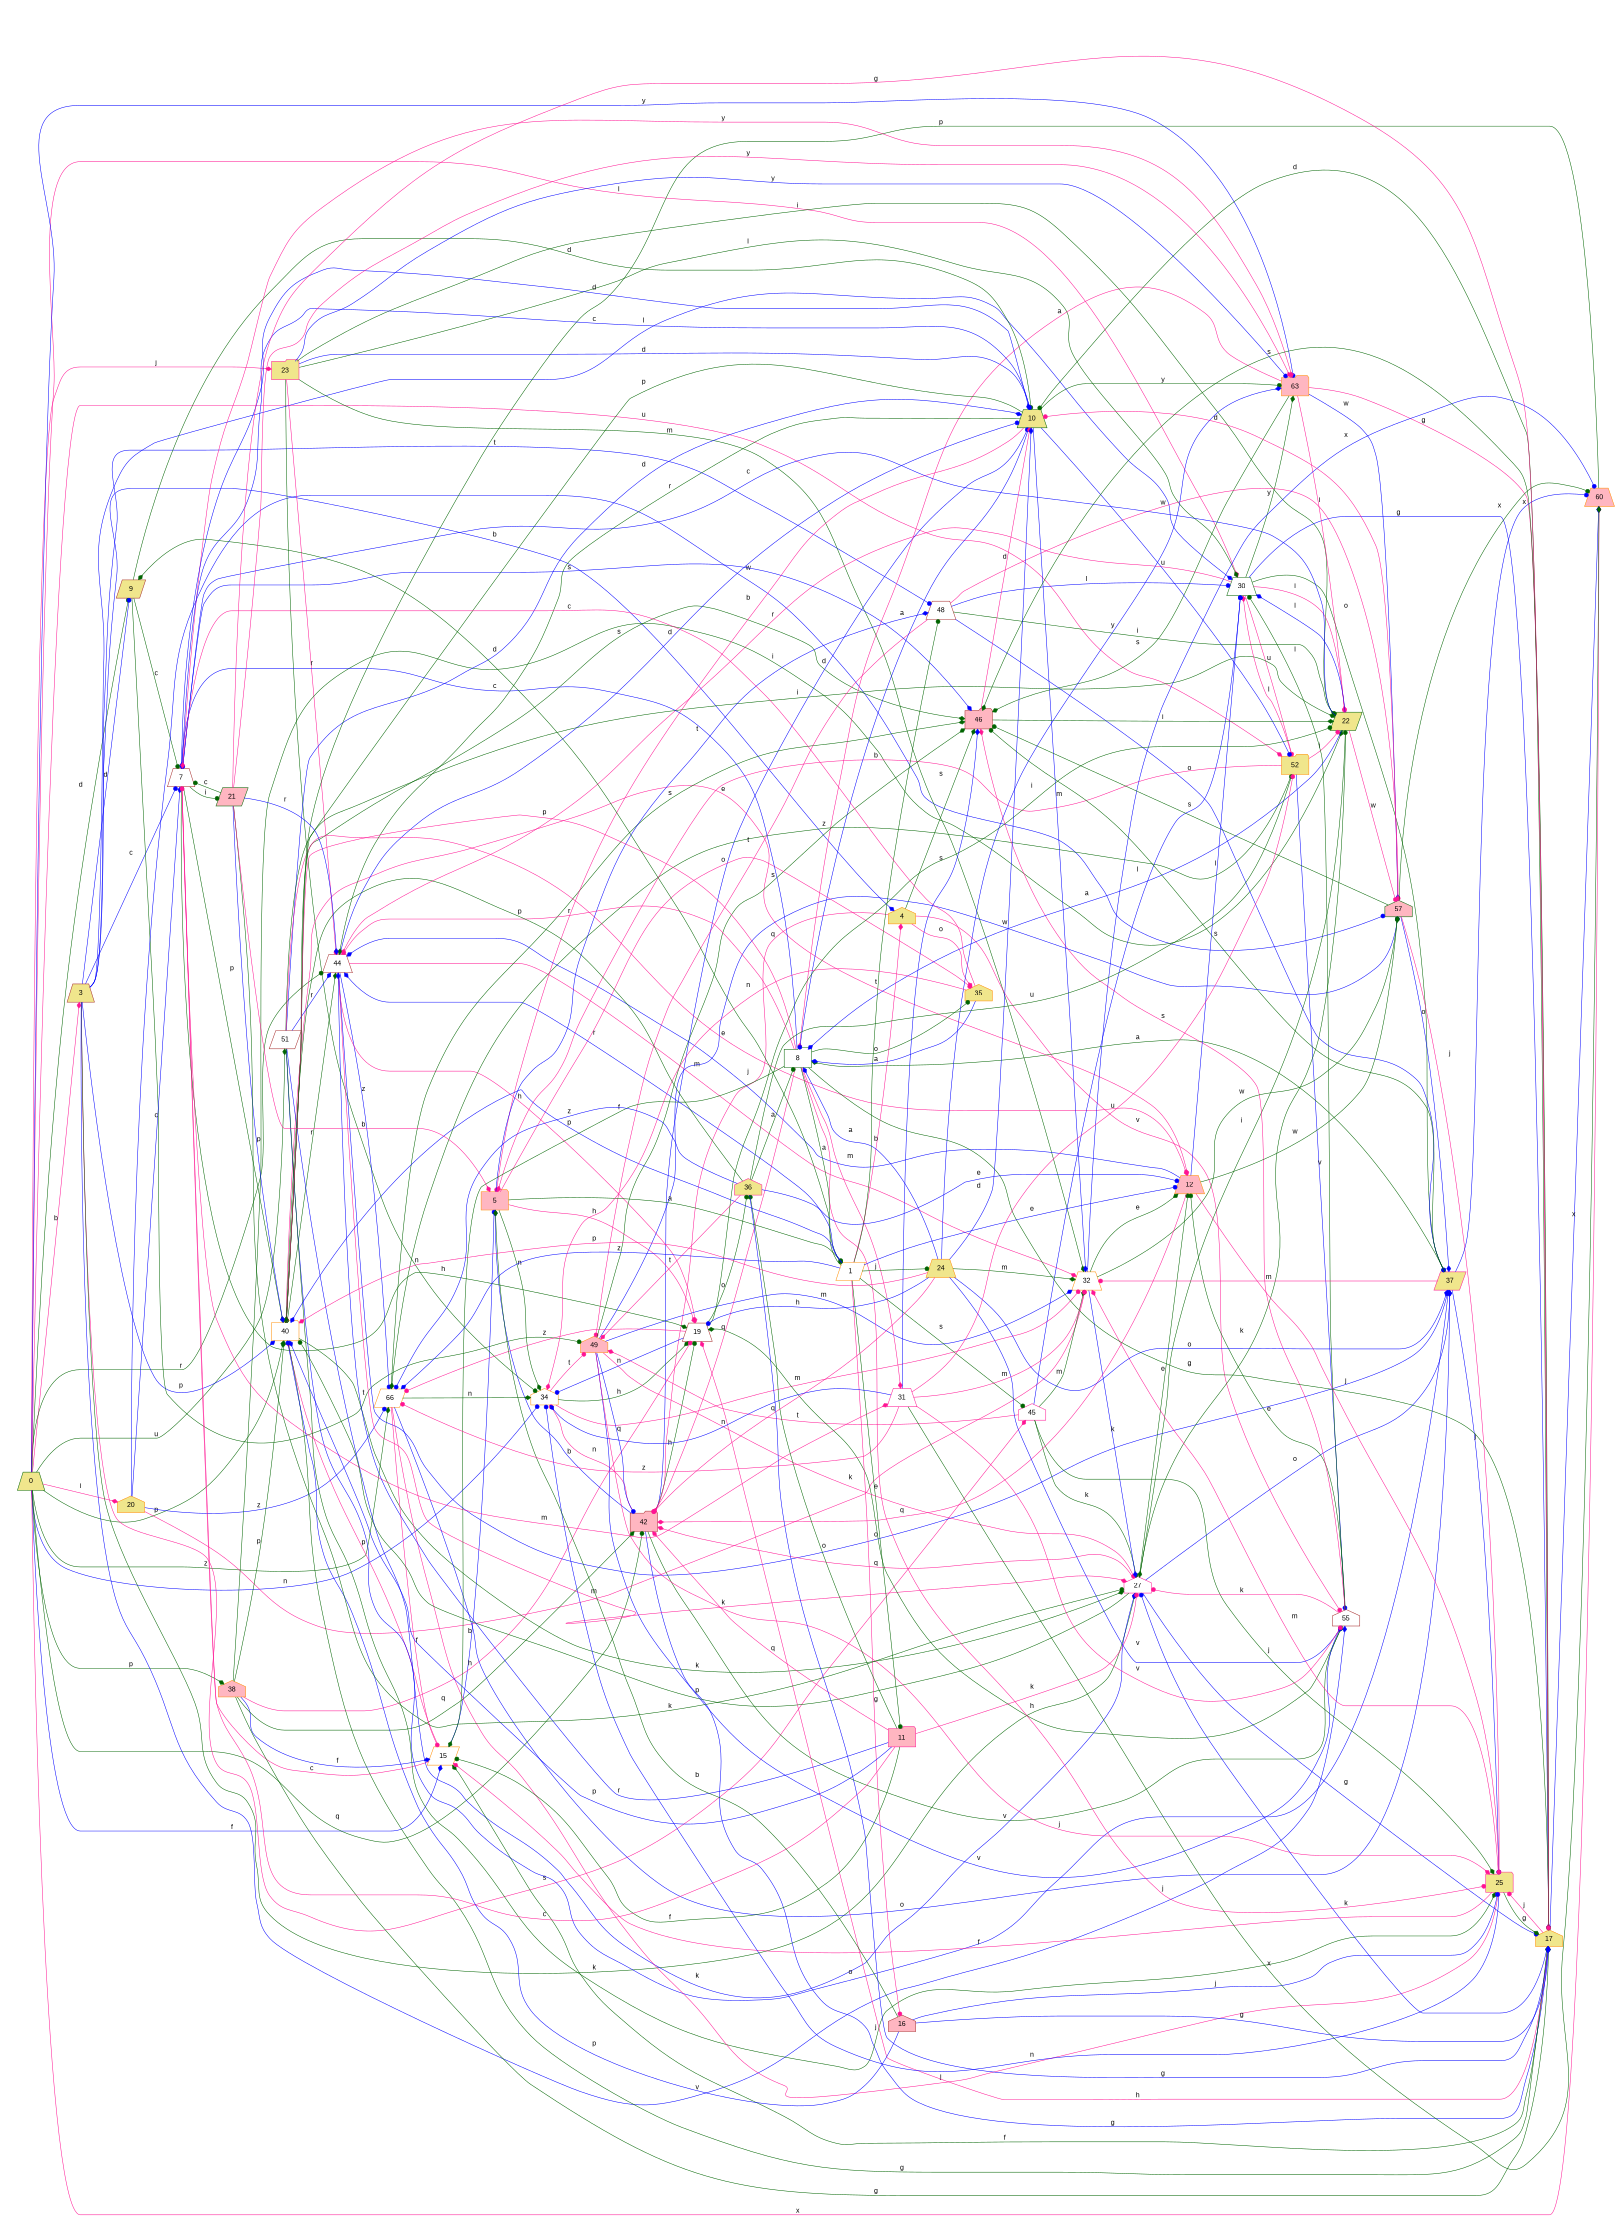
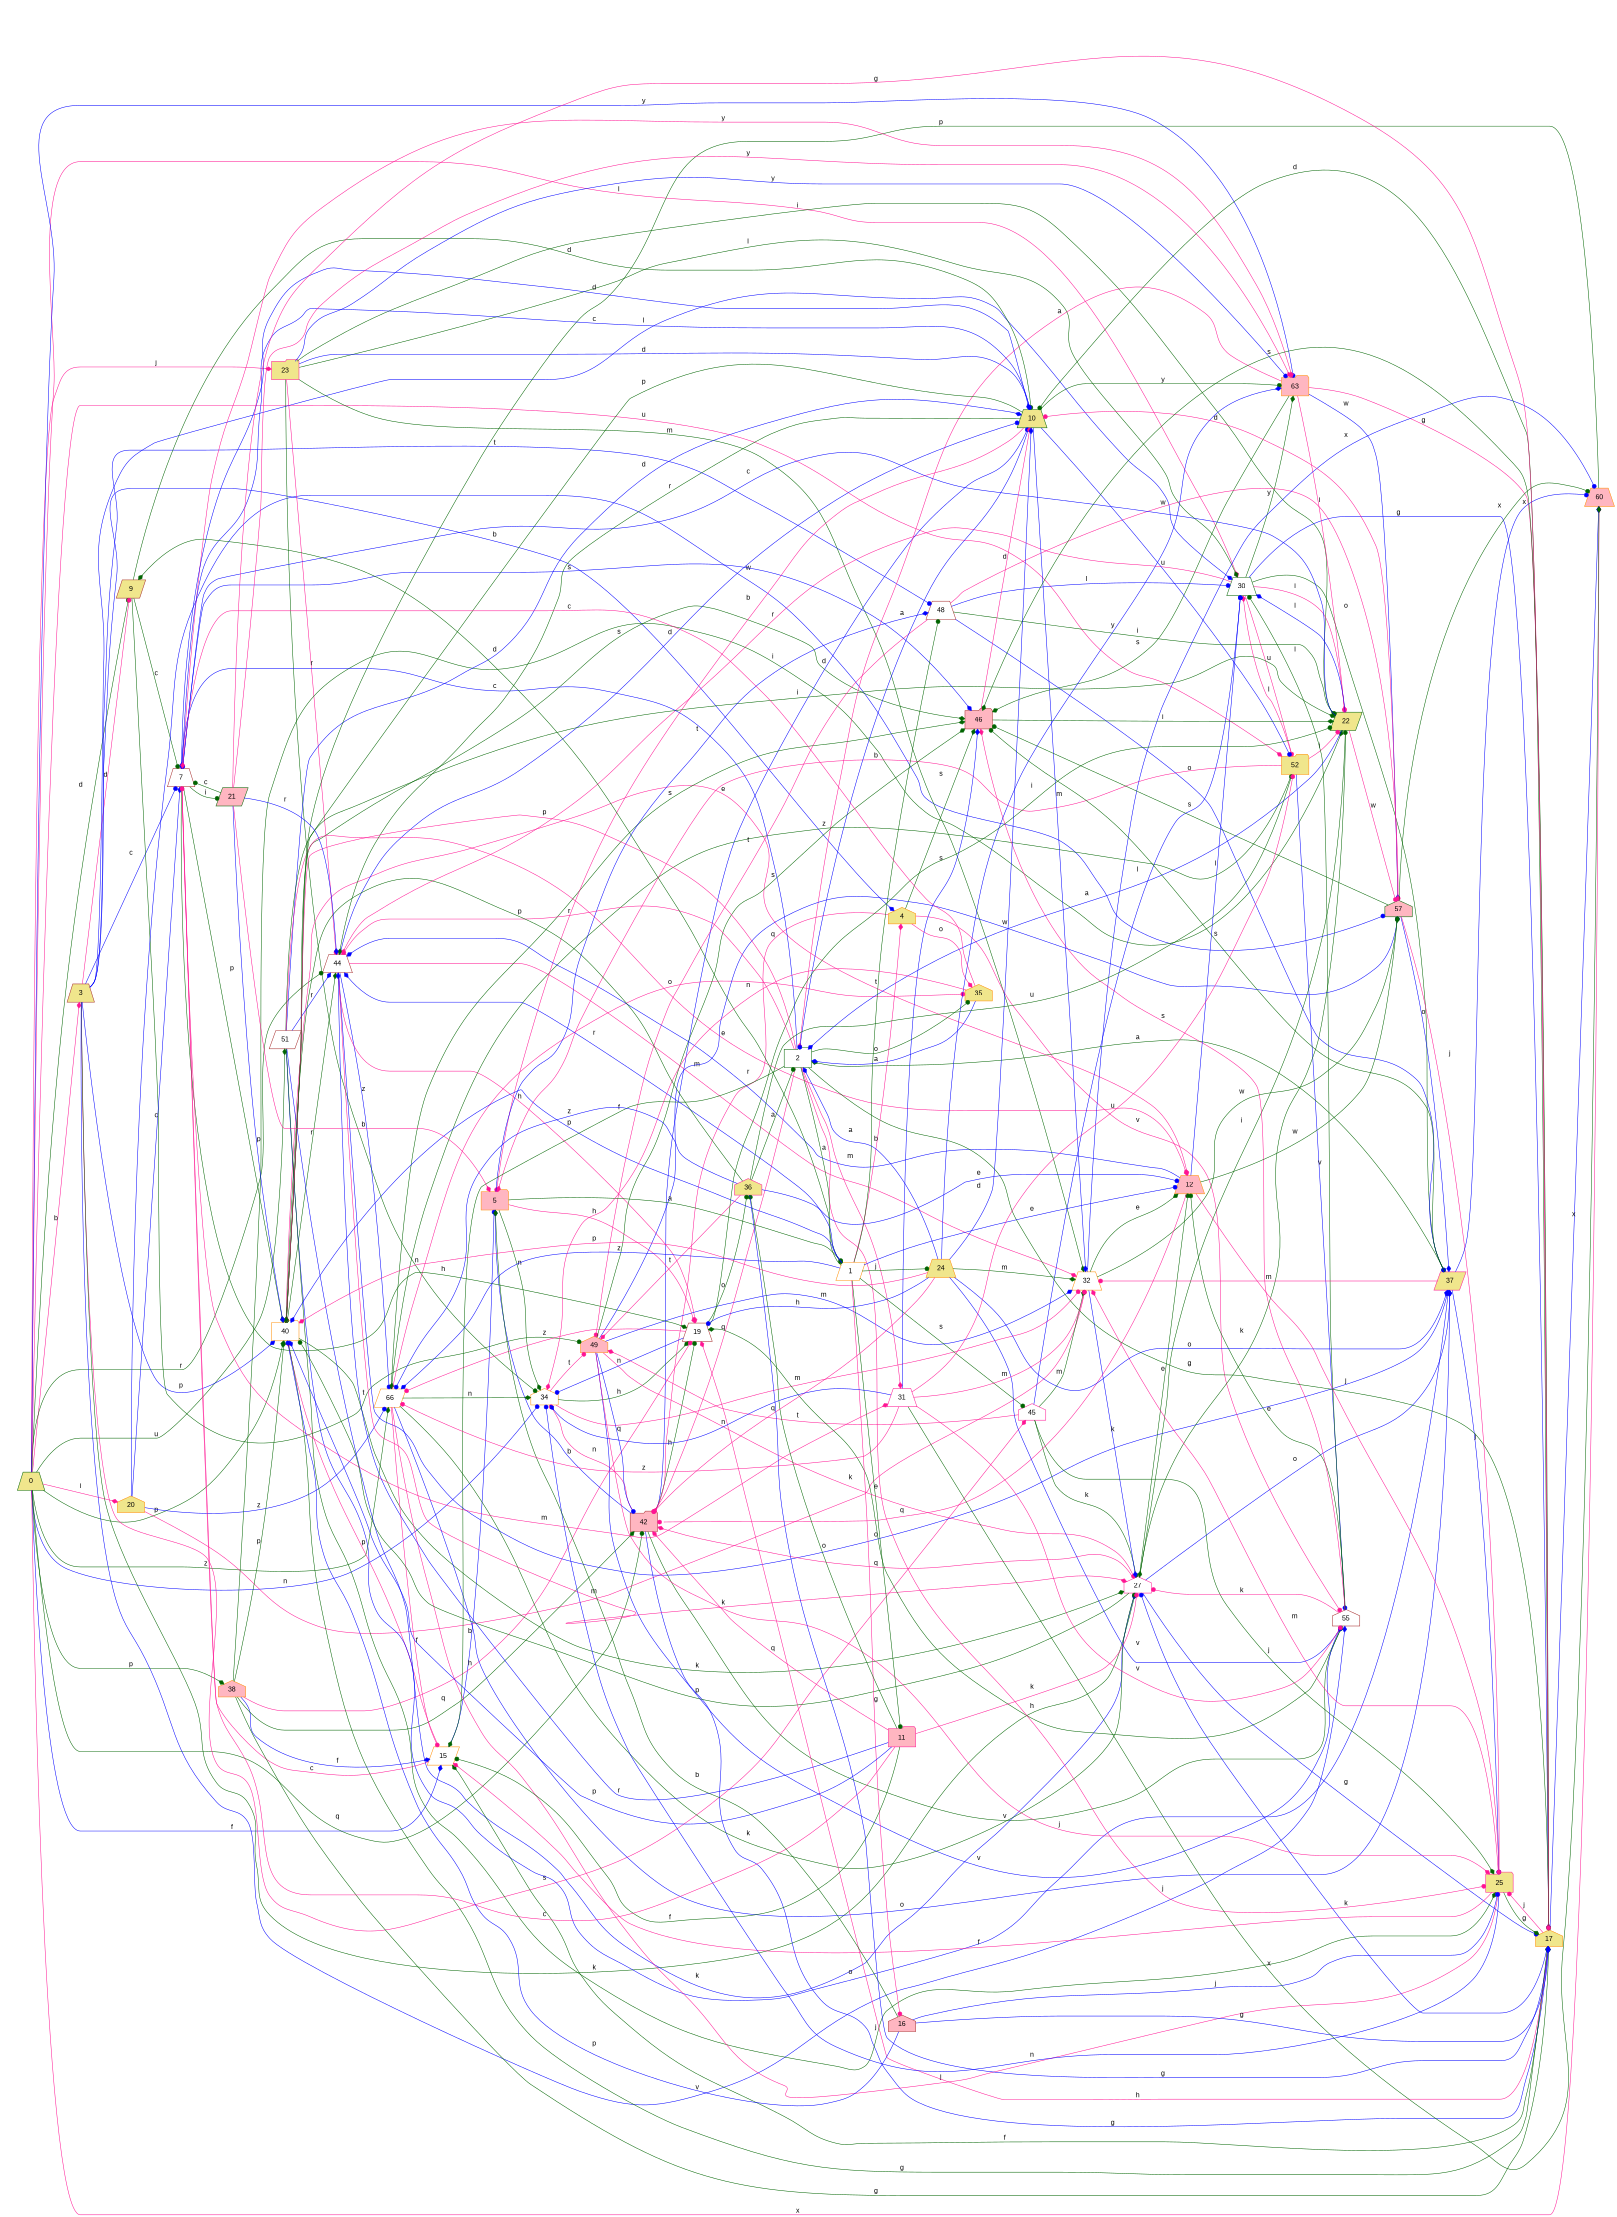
edge "3" -> "9": color blue -> deeppink
edge "5" -> "35": now "66" -> "35"
node "8": label "8" -> "2"
edge "12" -> "44": label "j" -> "r"
edge "12" -> "42": arrowhead diamond -> dot
edge "21" -> "27": now "66" -> "27"
